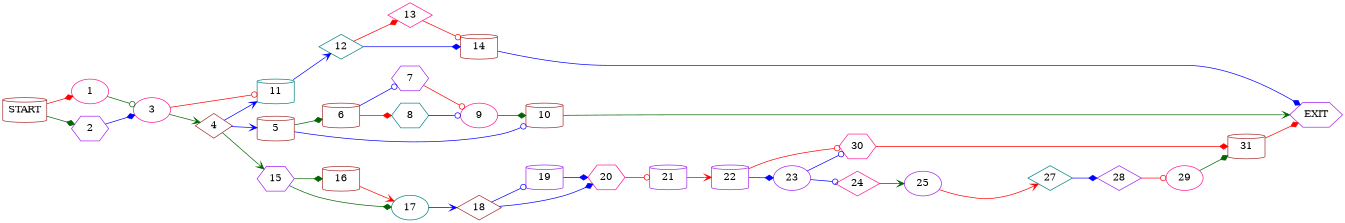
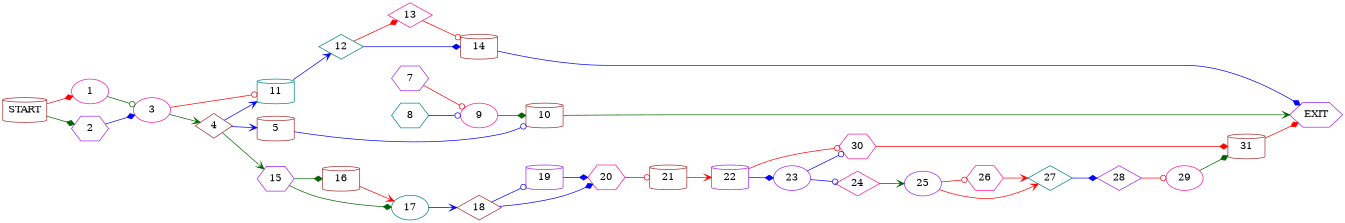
node "6": removed
node "21": color purple -> brown
node "26": added
